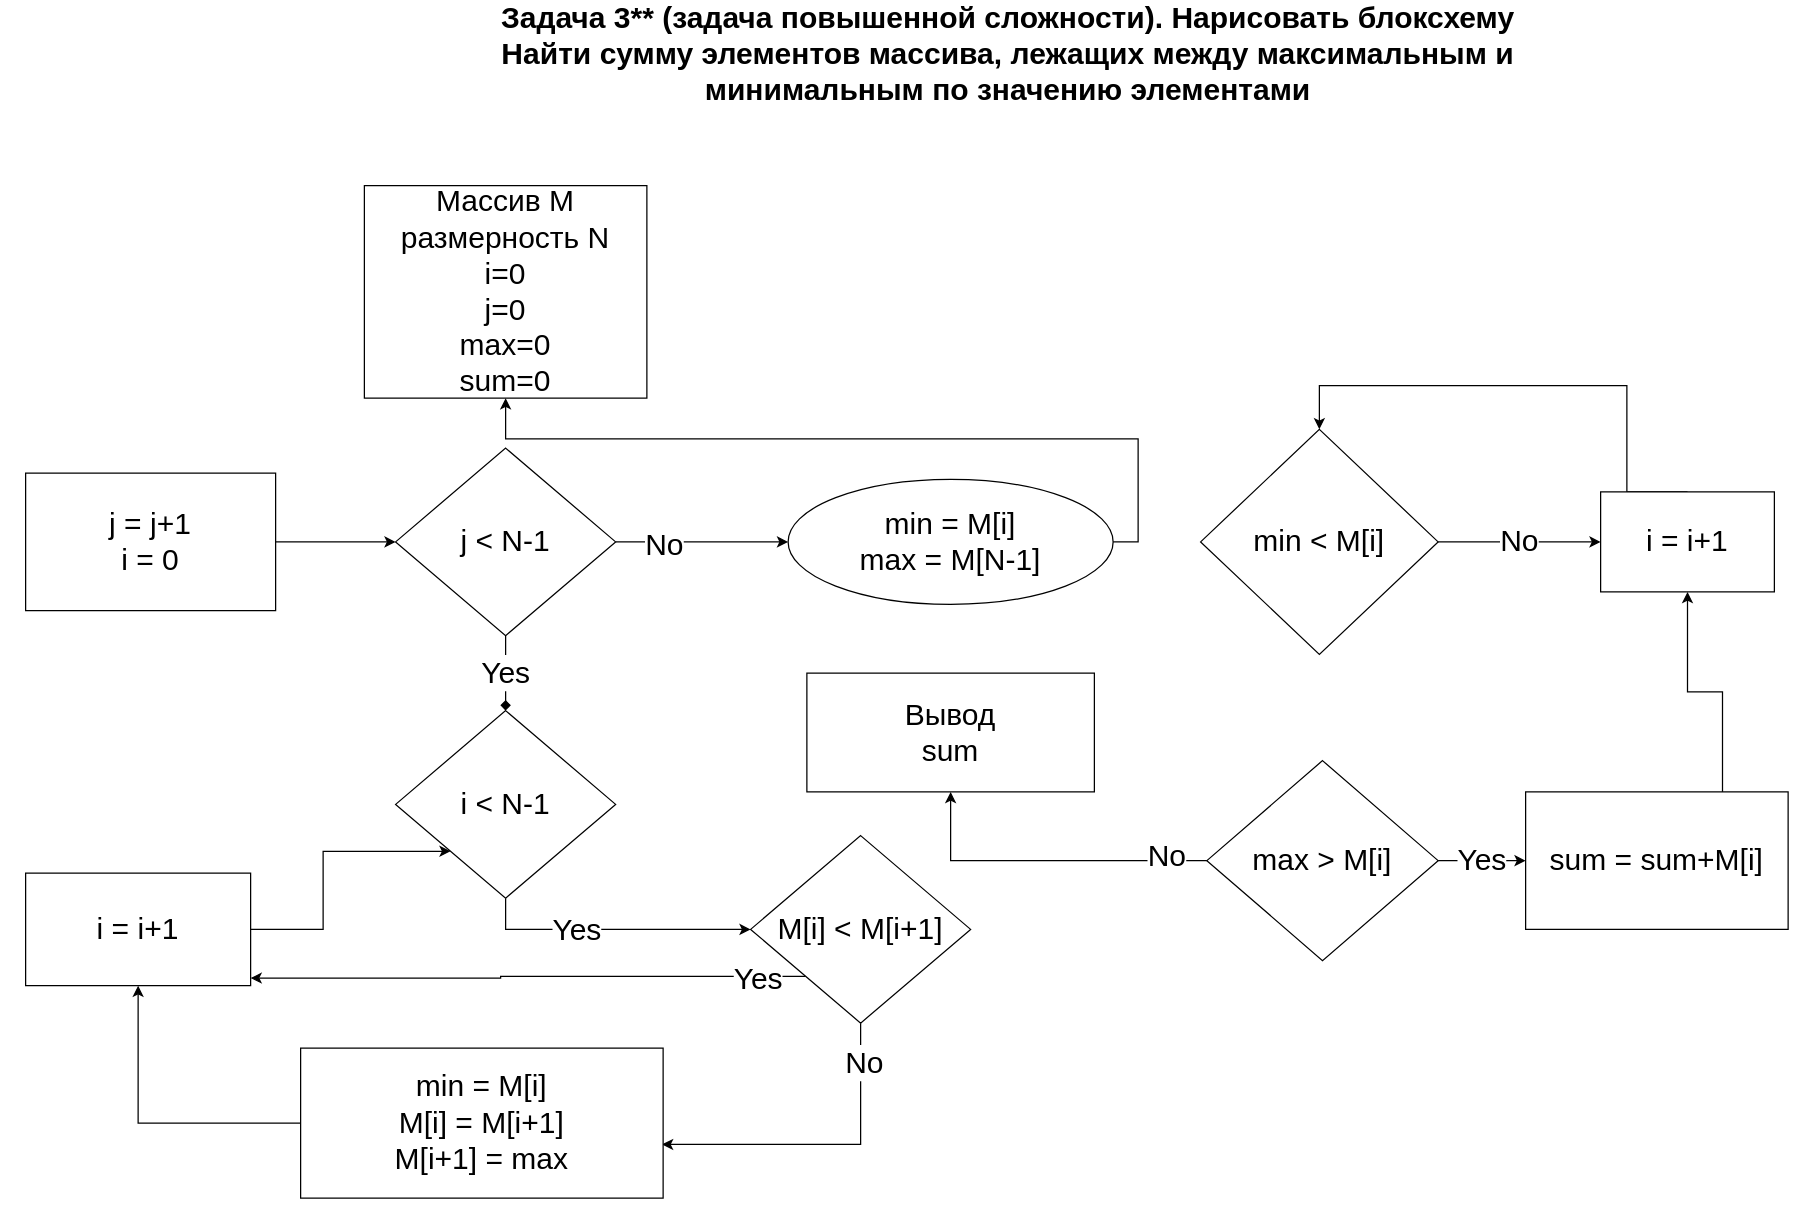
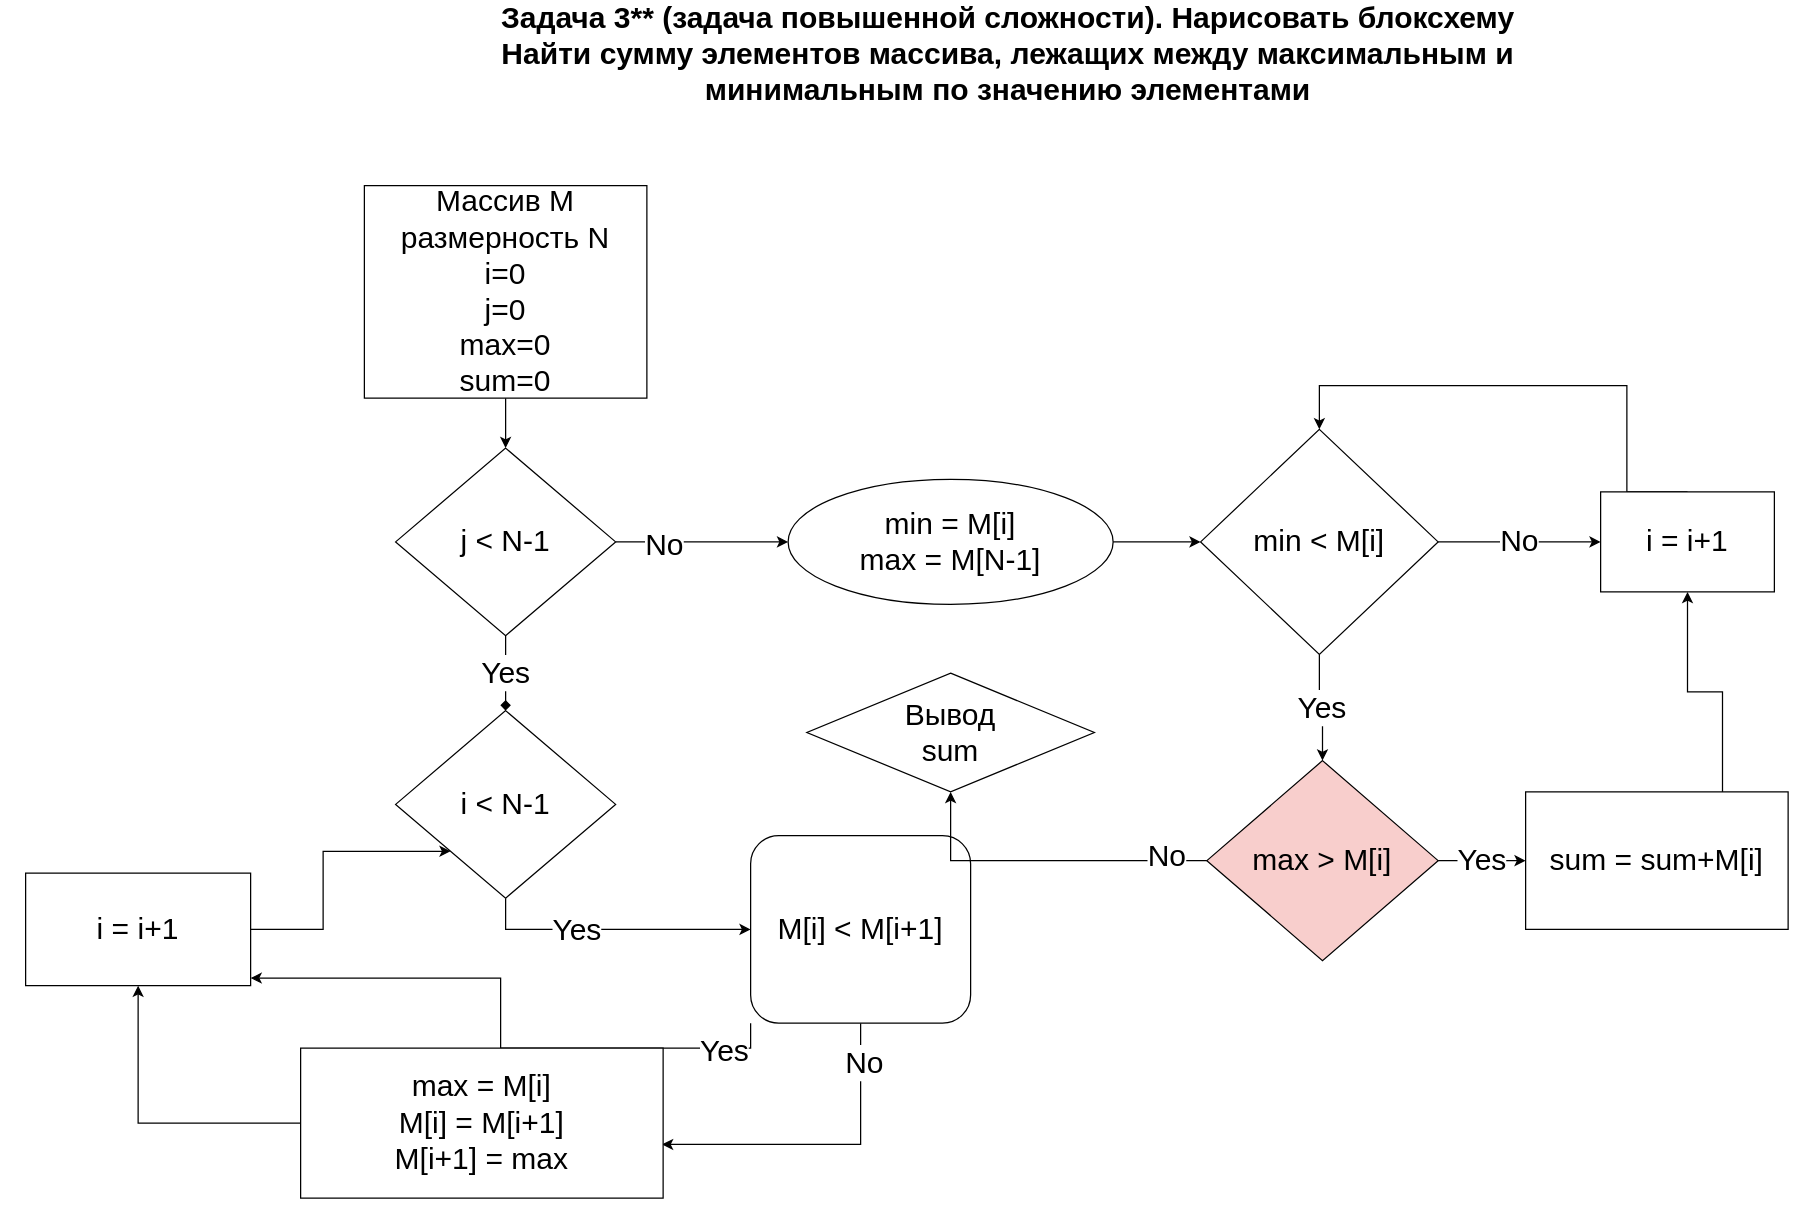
edge "Массив M размерность N i=0 j=0 max=0 sum=0" -> "j < N-1": added
edge "min = M[i] max = M[N-1]" -> "Массив M размерность N i=0 j=0 max=0 sum=0": now "min = M[i] max = M[N-1]" -> "min < M[i]"
node "j = j+1 i = 0": removed
edge "j = j+1 i = 0" -> "j < N-1": removed
edge "min < M[i]" -> "max > M[i]": added, label "Yes"
node "Вывод sum": shape rectangle -> diamond
node "max > M[i]": fillcolor #ffffff -> #f8cecc
node "M[i] < M[i+1]": shape diamond -> rounded rectangle
node "min = M[i] M[i] = M[i+1] M[i+1] = max": label "min = M[i] M[i] = M[i+1] M[i+1] = max" -> "max = M[i] M[i] = M[i+1] M[i+1] = max"
